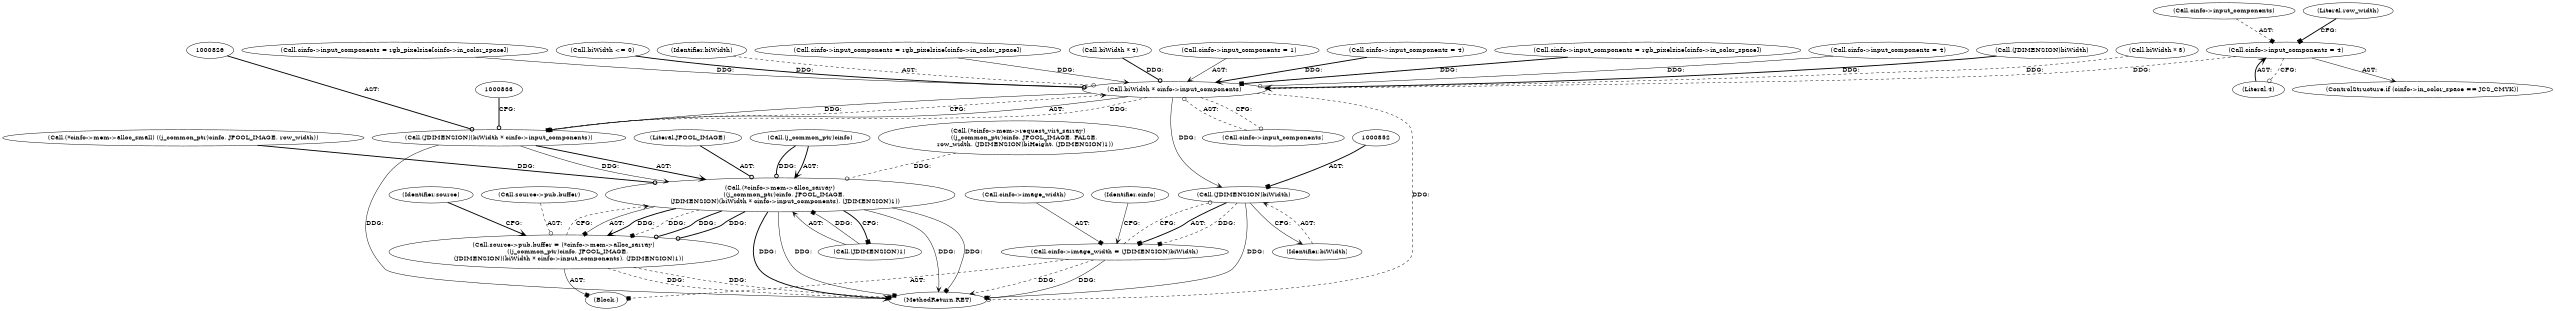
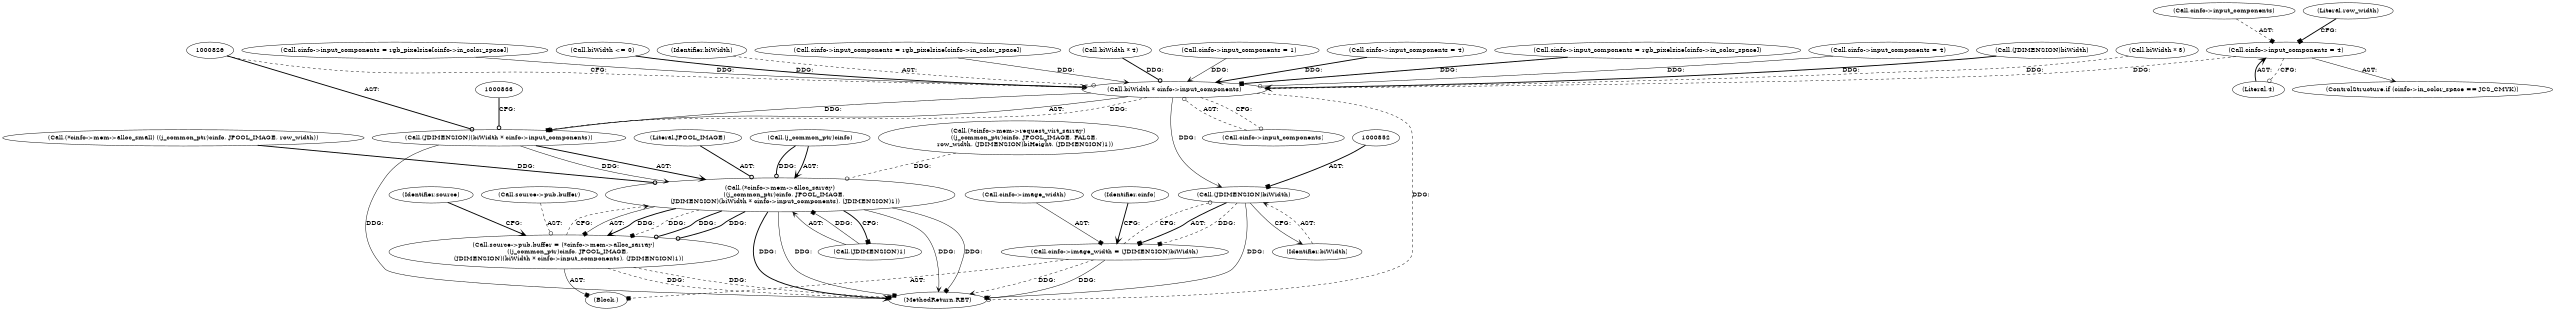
edge "(Call,cinfo->input_components = 1)" -> "(Call,biWidth * cinfo->input_components)": label "AST: " -> "DDG: "
edge "(Call,(JDIMENSION)(biWidth * cinfo->input_components))" -> "(Call,biWidth * cinfo->input_components)": now "1000826" -> "(Call,biWidth * cinfo->input_components)"
edge "(Identifier,cinfo)" -> "(Call,cinfo->image_width = (JDIMENSION)biWidth)": style solid -> bold
